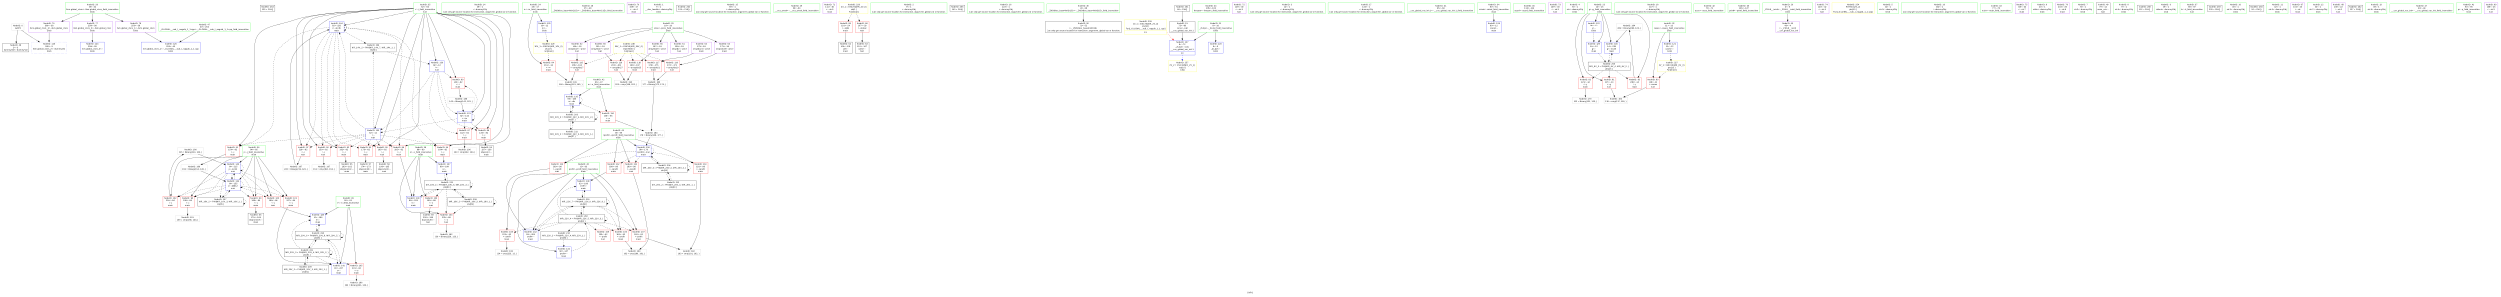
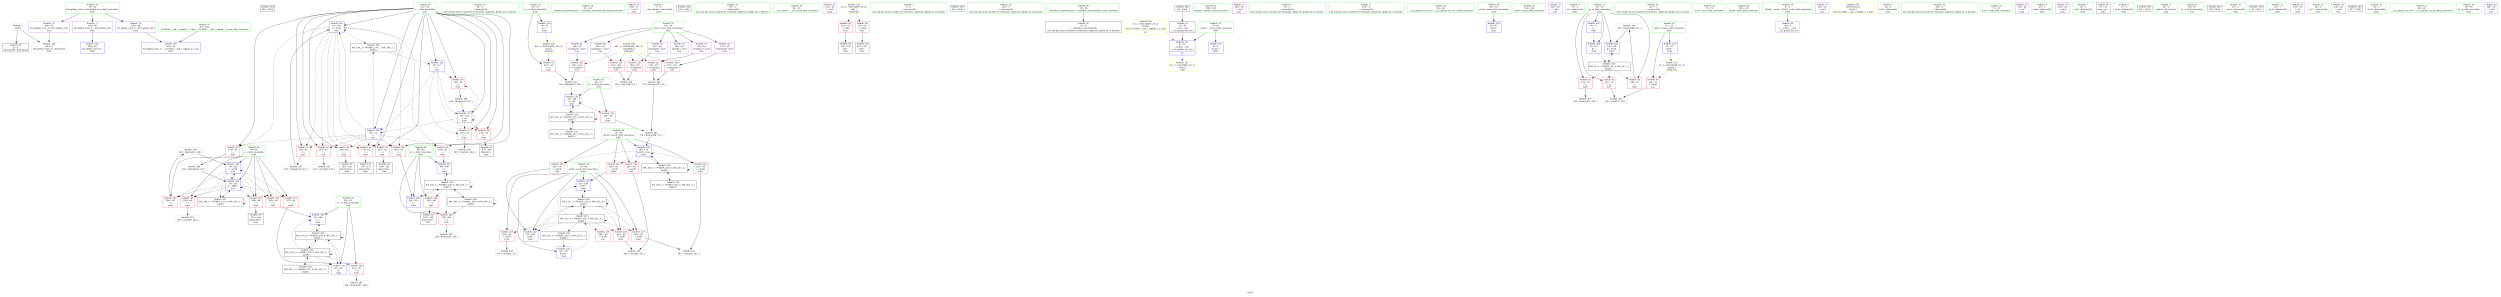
edge "NodeID: 25" -> "NodeID: 64": added
